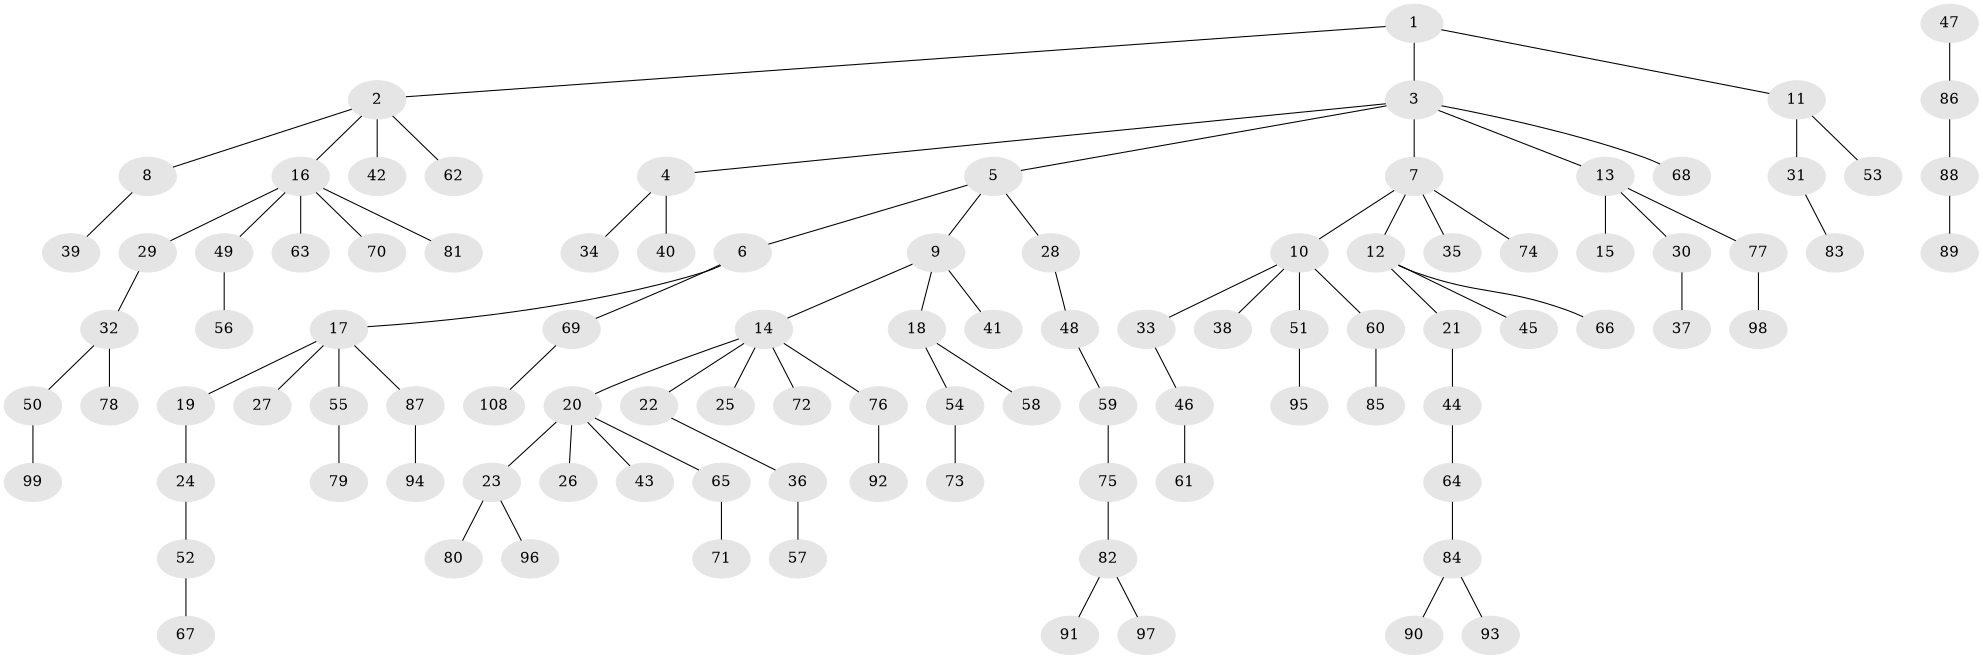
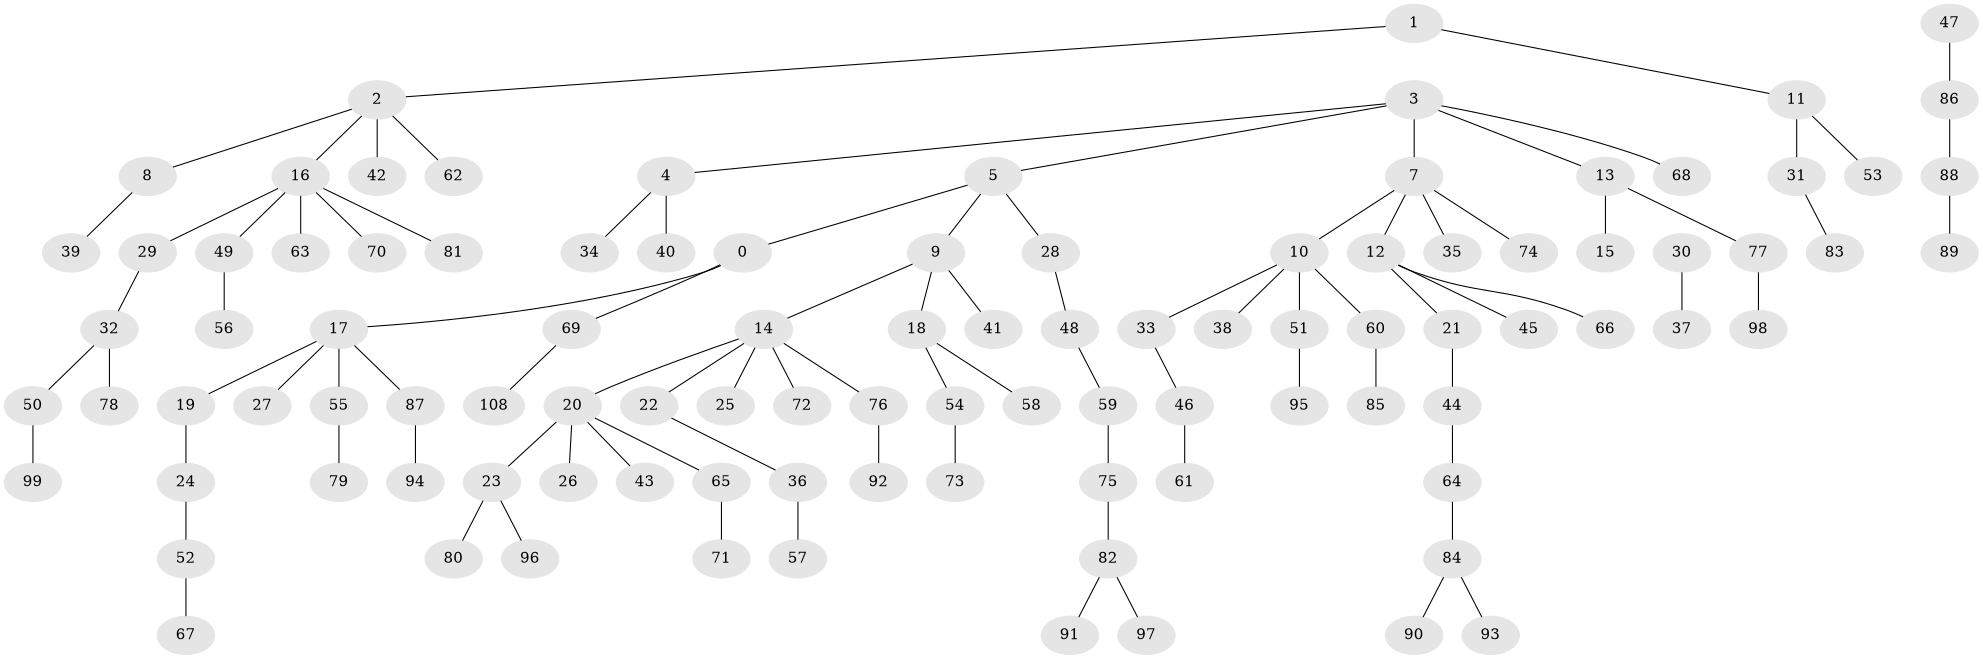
edge "1" -- "3": removed
edge "13" -- "30": removed
node "6": label "6" -> "0"
